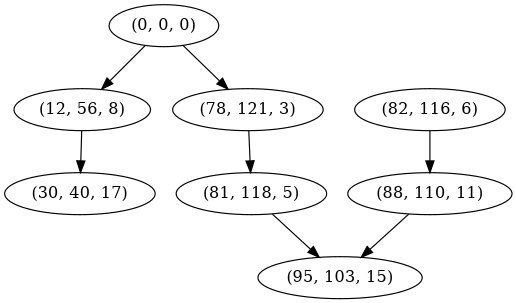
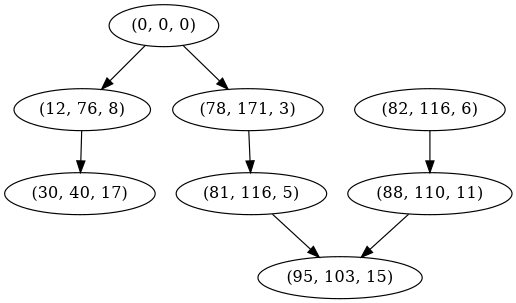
node "(12, 56, 8)": label "(12, 56, 8)" -> "(12, 76, 8)"
node "(78, 121, 3)": label "(78, 121, 3)" -> "(78, 171, 3)"
node "(81, 118, 5)": label "(81, 118, 5)" -> "(81, 116, 5)"
